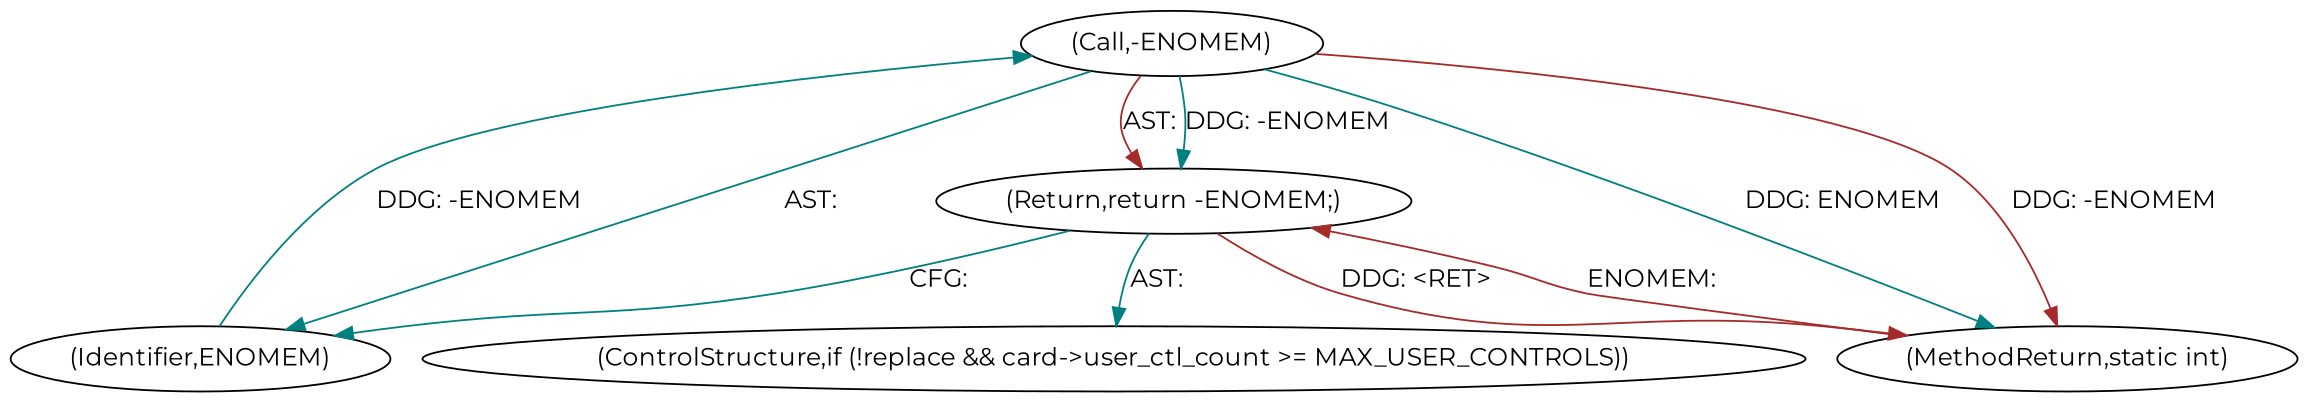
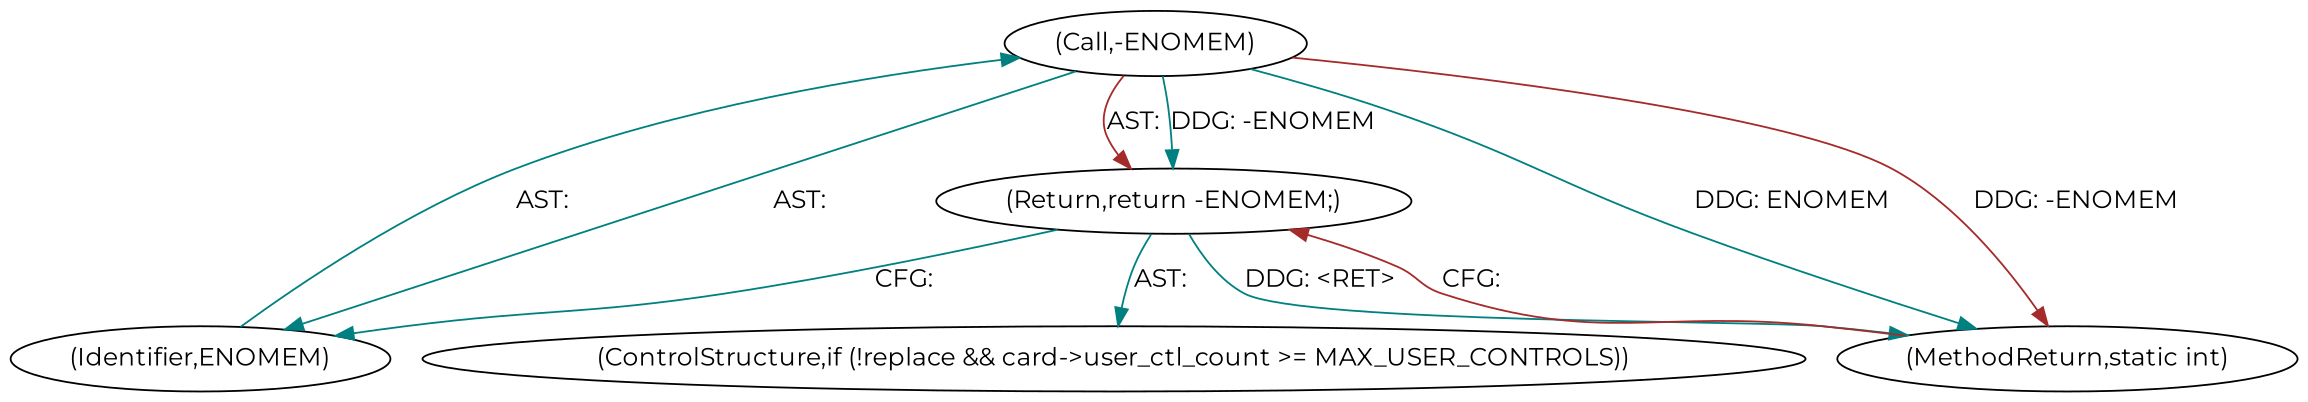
edge "(Identifier,ENOMEM)" -> "(Call,-ENOMEM)": label "DDG: -ENOMEM" -> "AST: "
edge "(MethodReturn,static int)" -> "(Return,return -ENOMEM;)": label "ENOMEM: " -> "CFG: "
edge "(Return,return -ENOMEM;)" -> "(MethodReturn,static int)": color brown -> teal
